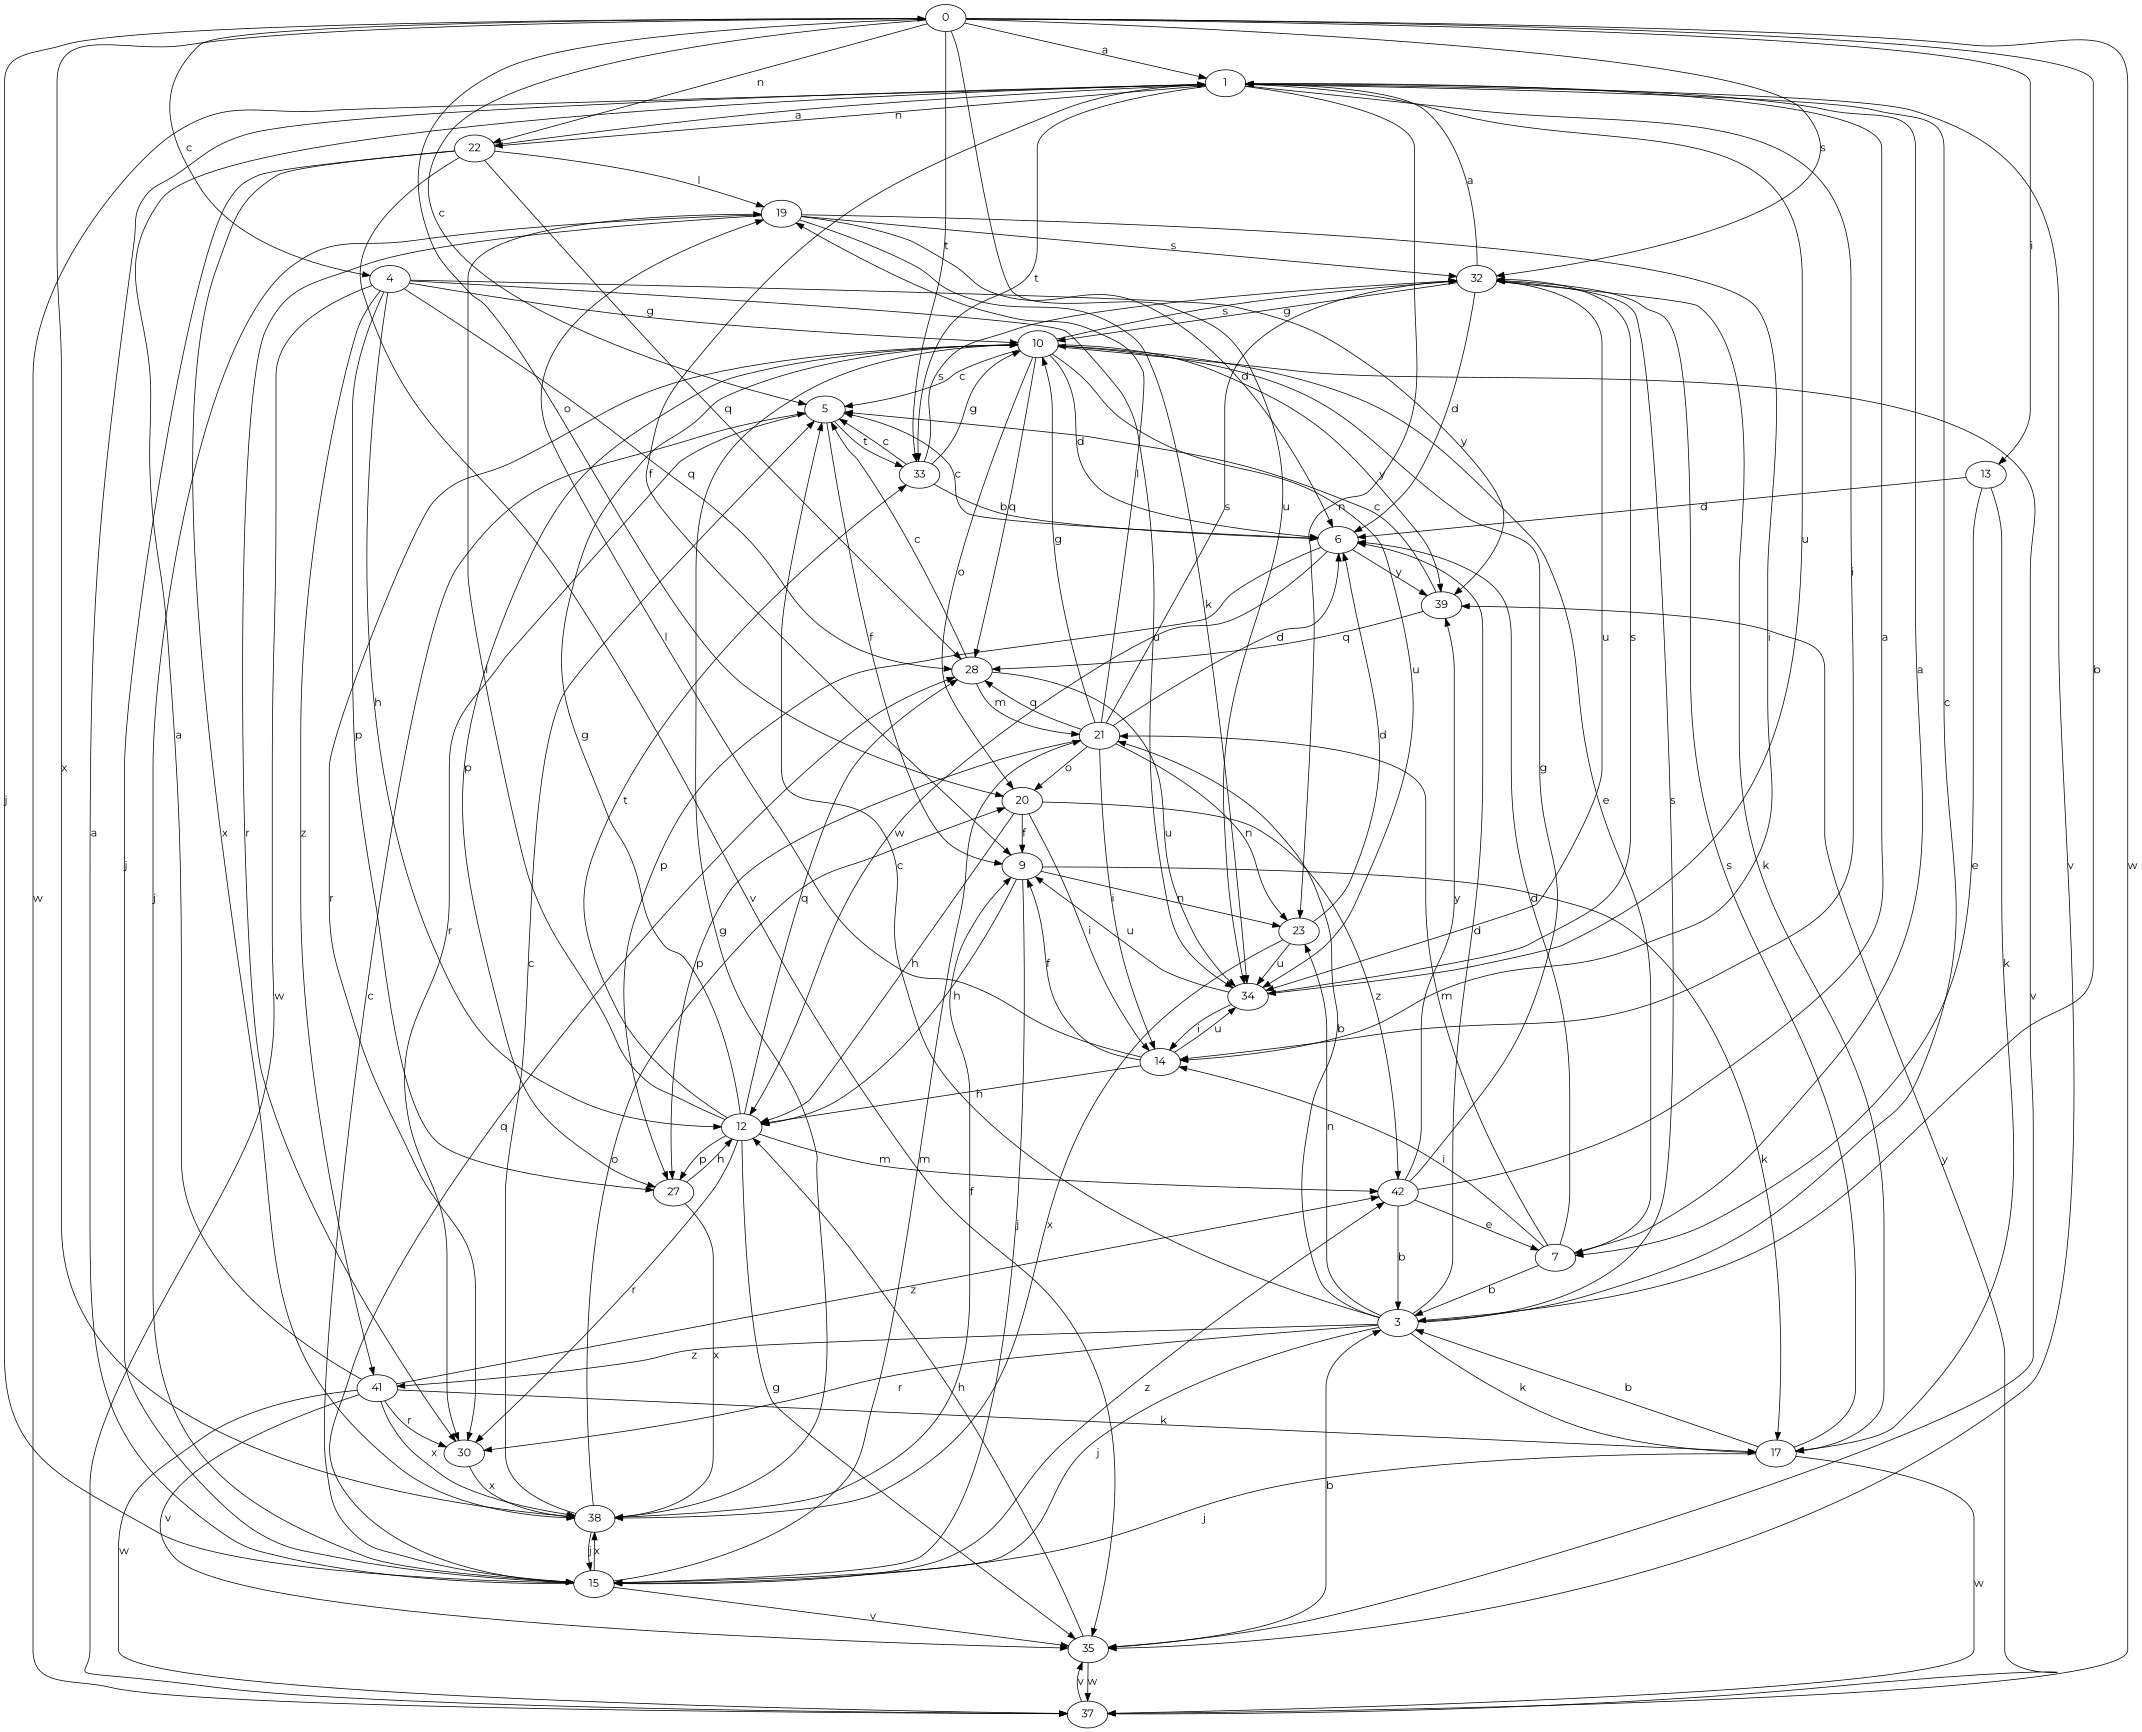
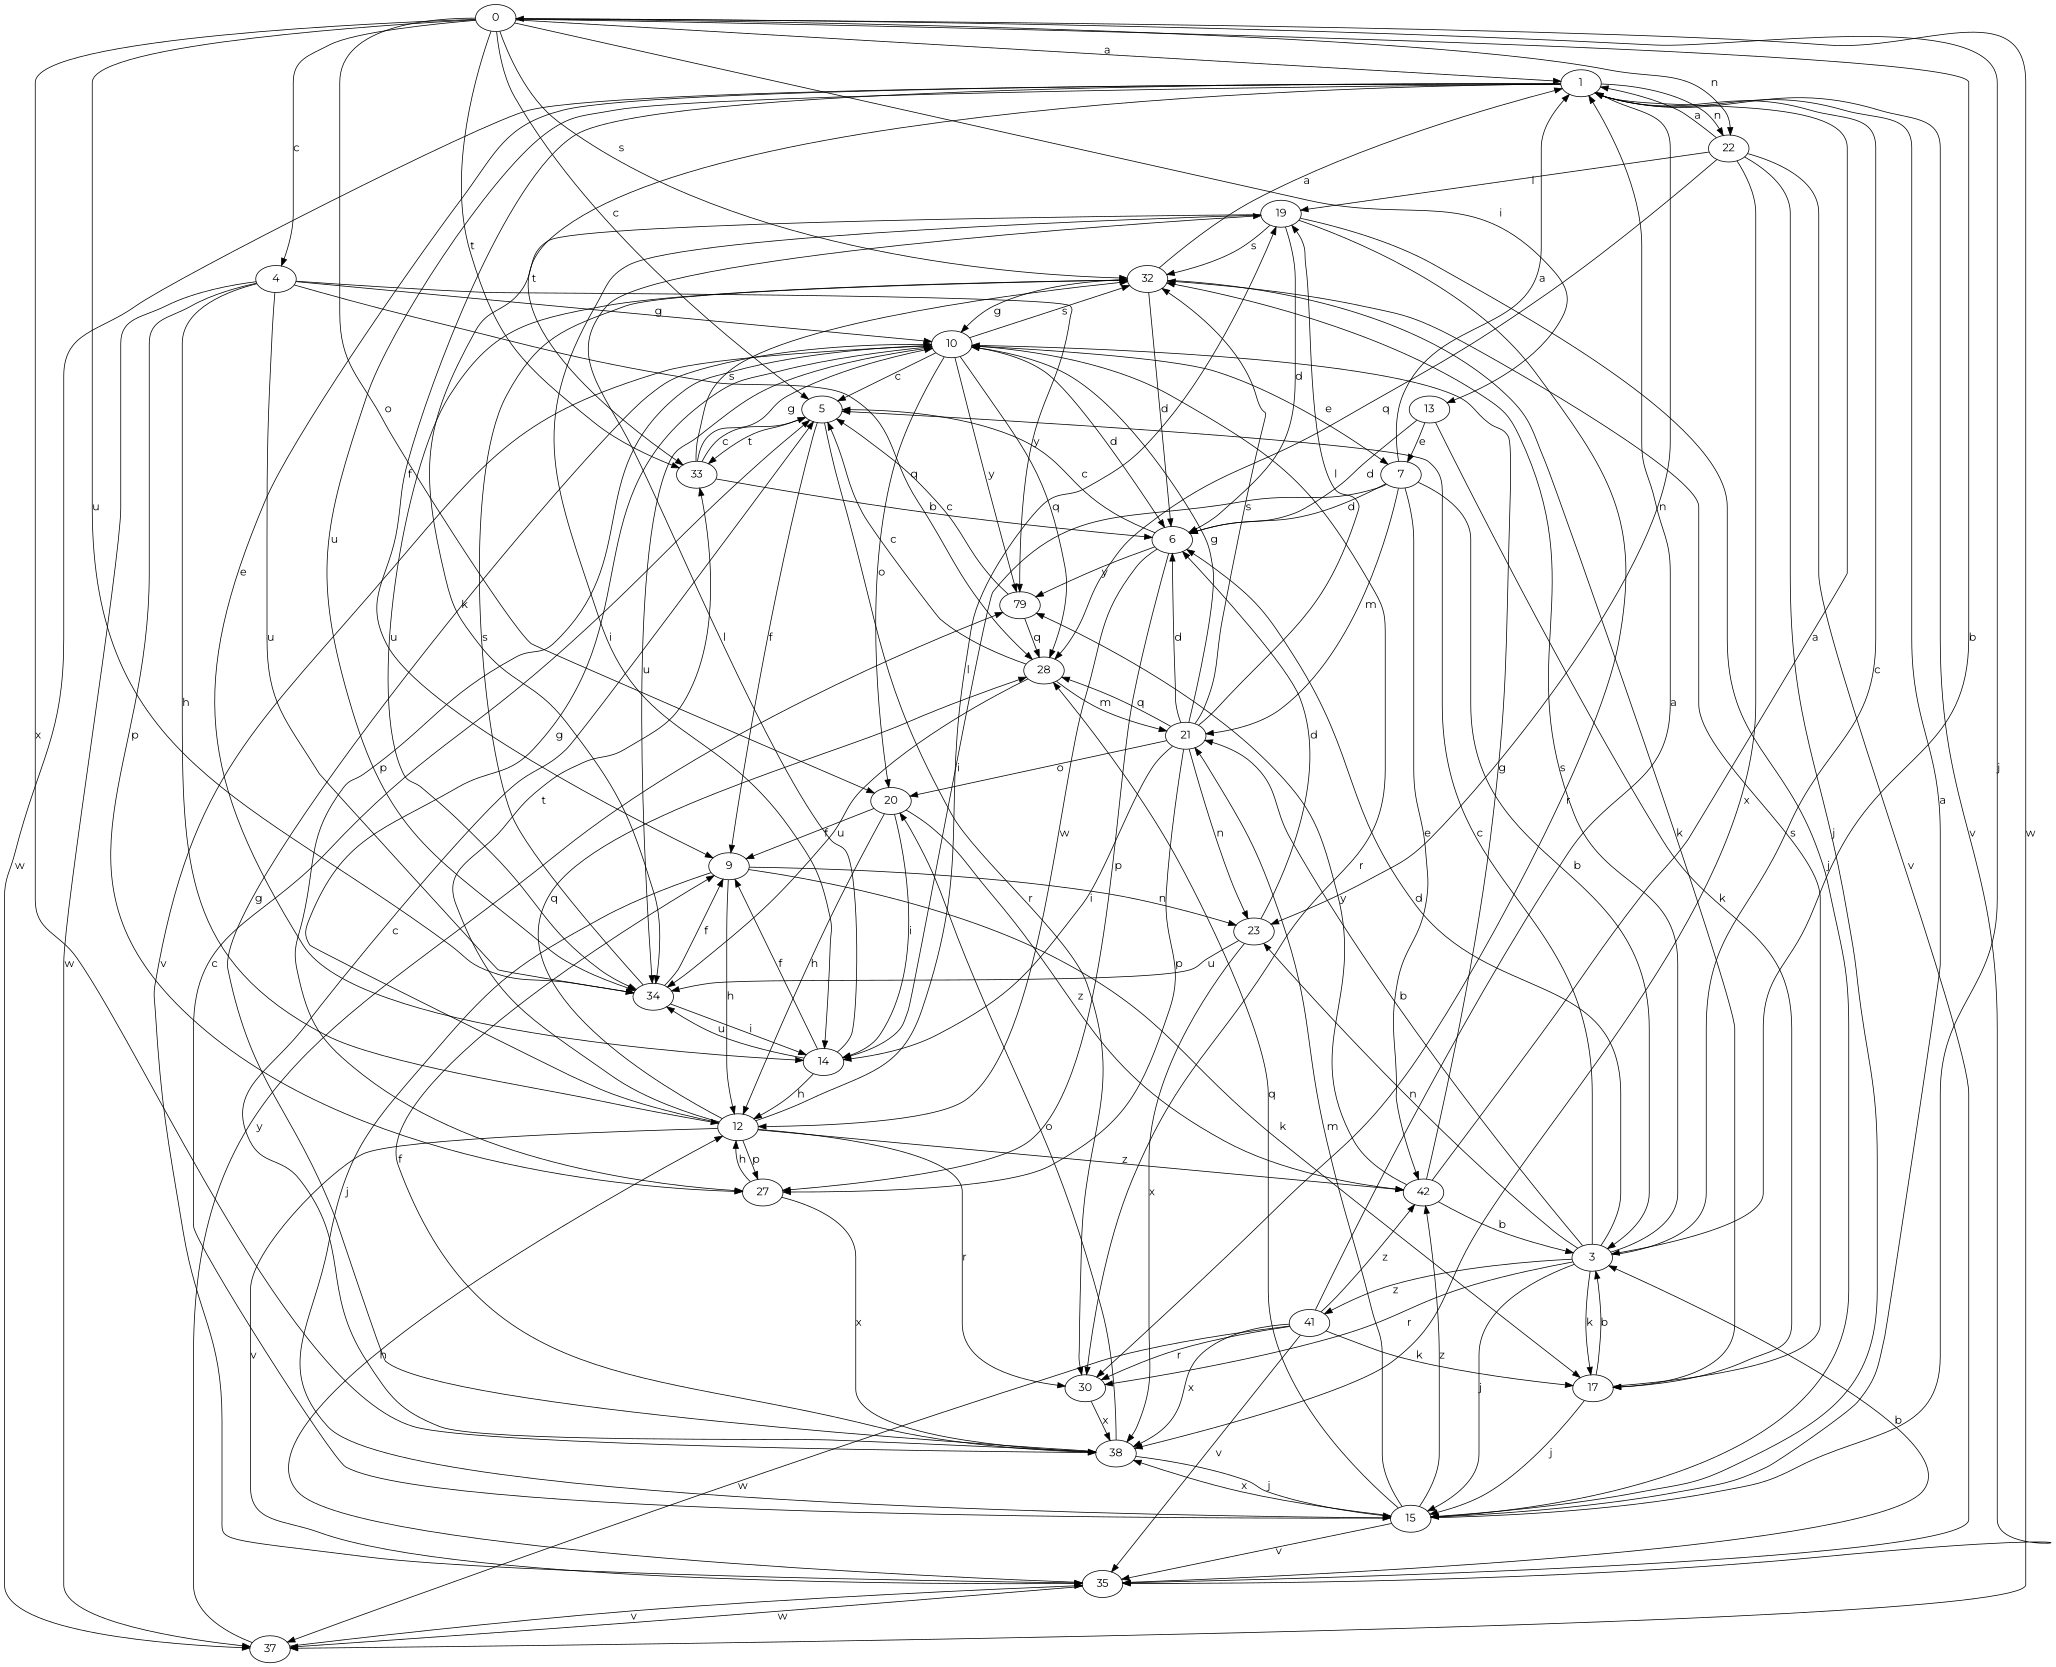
edge "1" -> "14": label "i" -> "e"
node "39": label "39" -> "79"
edge "4" -> "41": removed, label "z"
edge "34" -> "9": label "u" -> "f"
edge "12" -> "42": label "m" -> "z"
edge "42" -> "7": reversed
edge "12" -> "35": label "g" -> "v"
edge "17" -> "37": removed, label "w"
